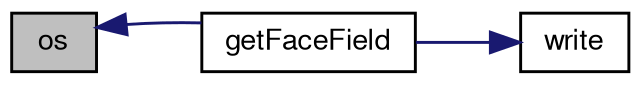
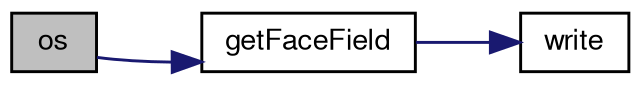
edge "getFaceField" -> "os": reversed
